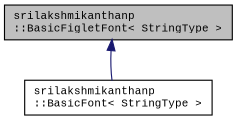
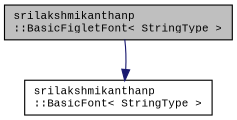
edge "srilakshmikanthanp ::BasicFont< StringType >" -> "srilakshmikanthanp ::BasicFigletFont< StringType >": reversed
